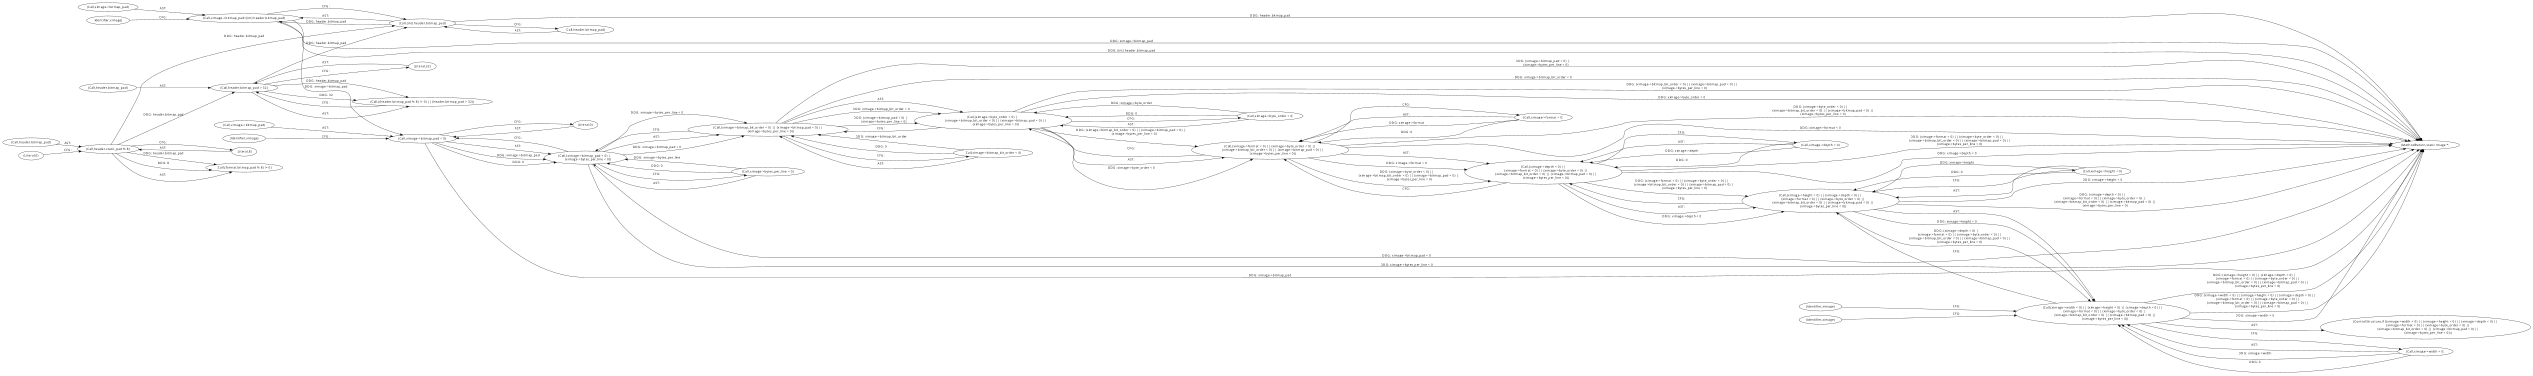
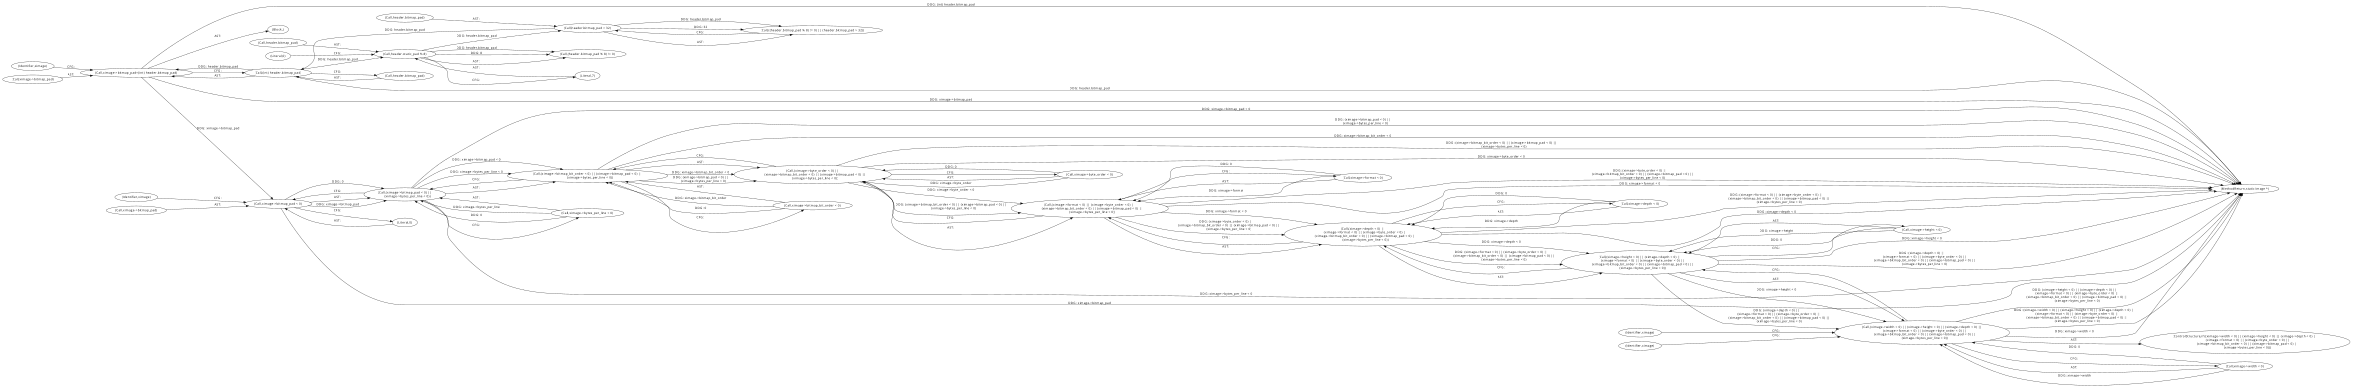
node "(Block,)": added
edge "(Call,header.static_pad % 8)" -> "(Call,(int) header.bitmap_pad)": reversed
node "(Literal,32)": removed
node "(Literal,8)": label "(Literal,8)" -> "(Literal,7)"
node "(Call,(format.bitmap_pad % 8) != 0)": label "(Call,(format.bitmap_pad % 8) != 0)" -> "(Call,(header.bitmap_pad % 8) != 0)"
